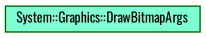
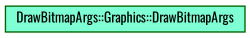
node "System::Graphics::DrawBitmapArgs": label "System::Graphics::DrawBitmapArgs" -> "DrawBitmapArgs::Graphics::DrawBitmapArgs"
